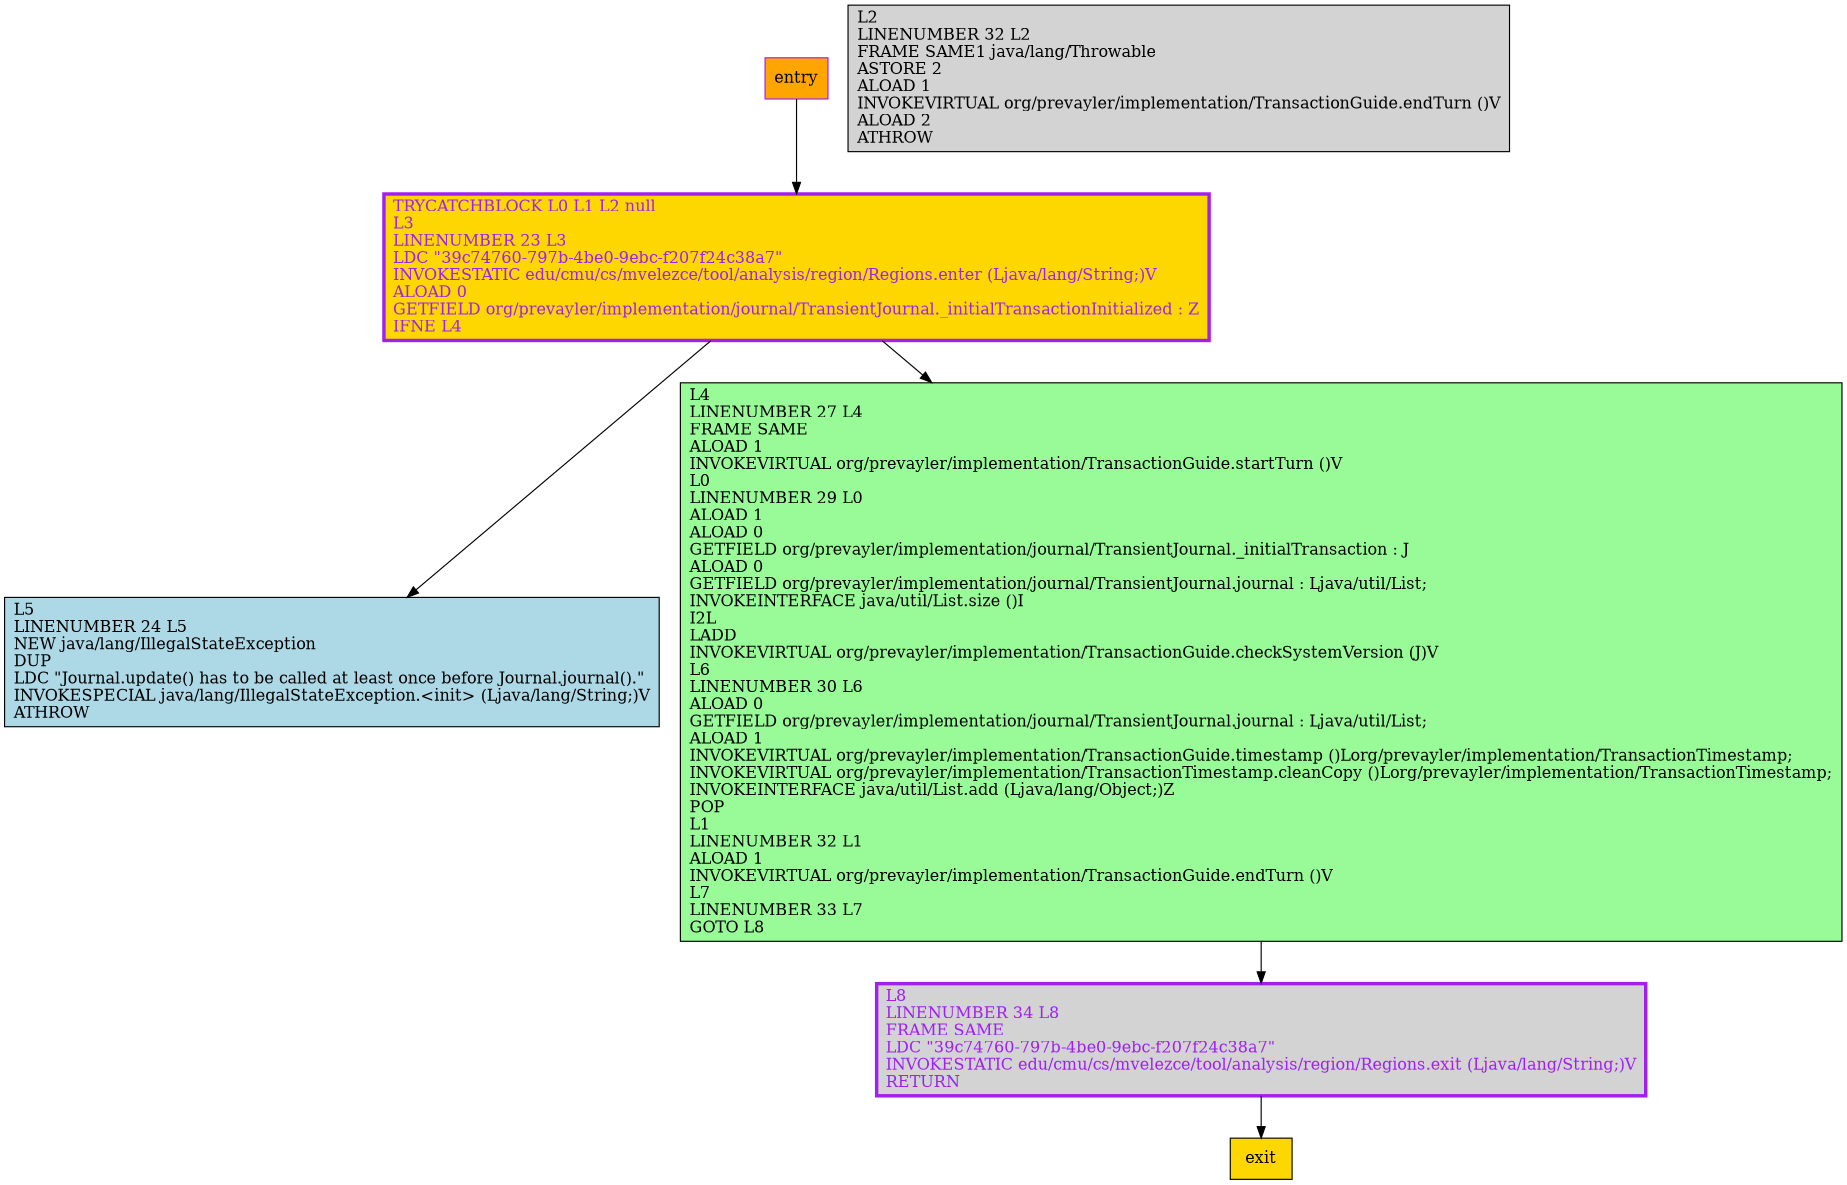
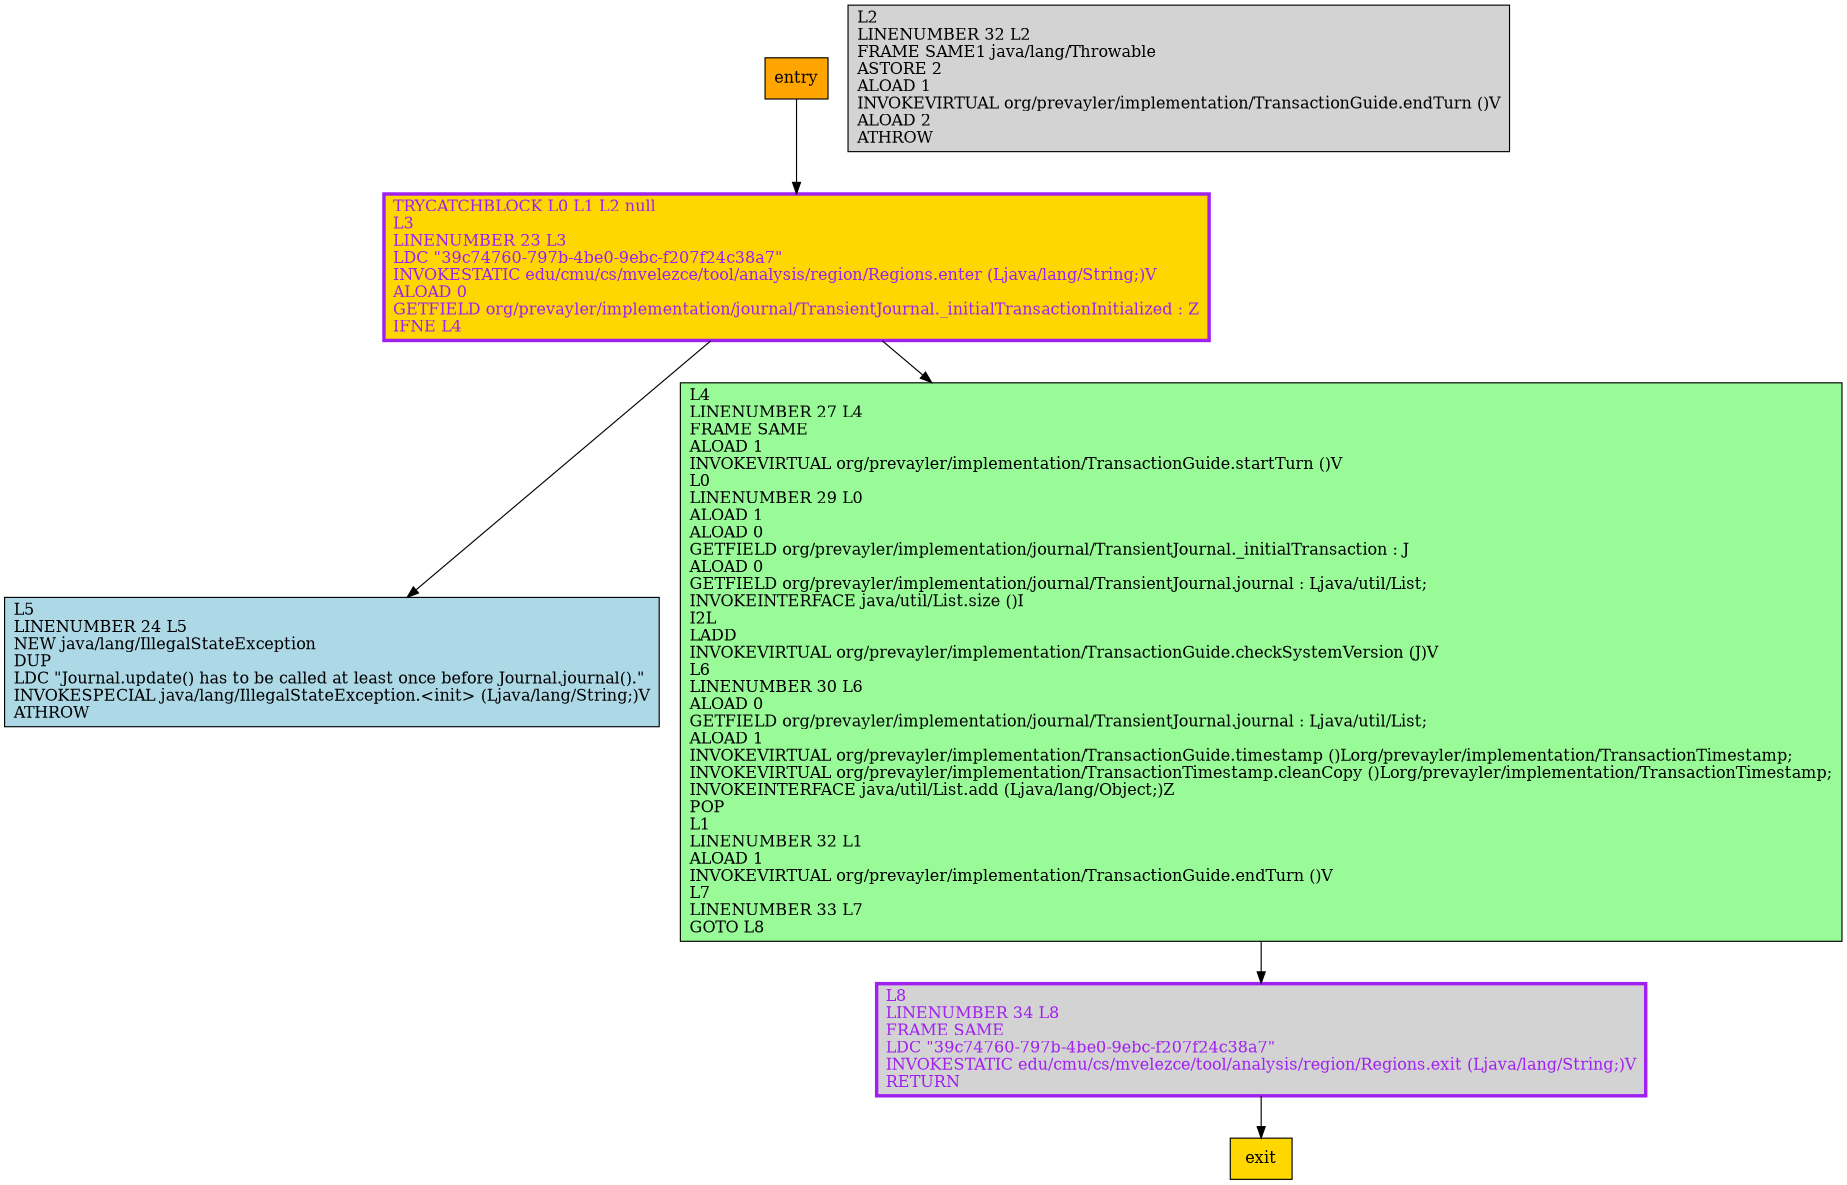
node "entry": color purple -> black
